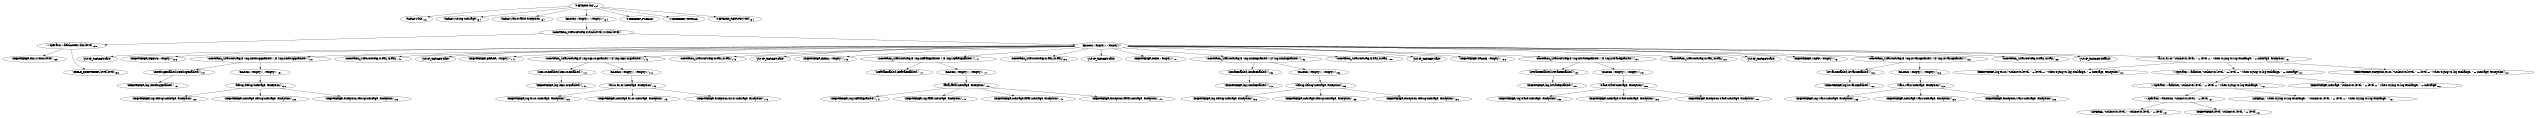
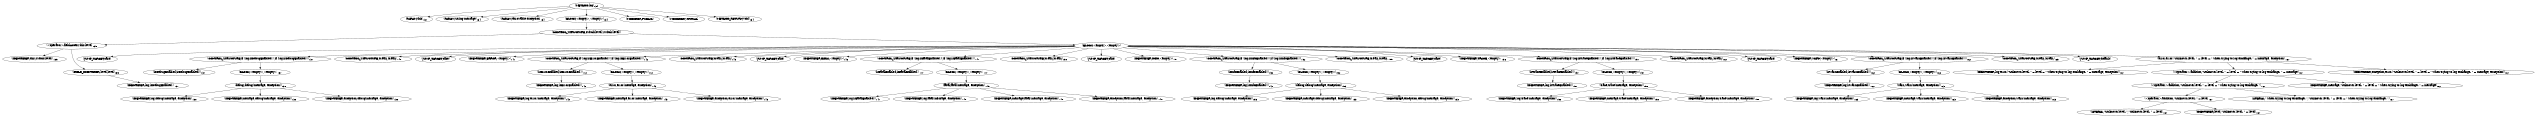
node "(IDENTIFIER,DEBUG,<empty>)": removed
edge "(isDebugEnabled,isDebugEnabled())" -> "(IDENTIFIER,log,isDebugEnabled())": now "(FIELD_IDENTIFIER,level,level)" -> "(IDENTIFIER,log,isDebugEnabled())"
node "(IDENTIFIER,log,error(message, exception))": text "183" -> "143"
